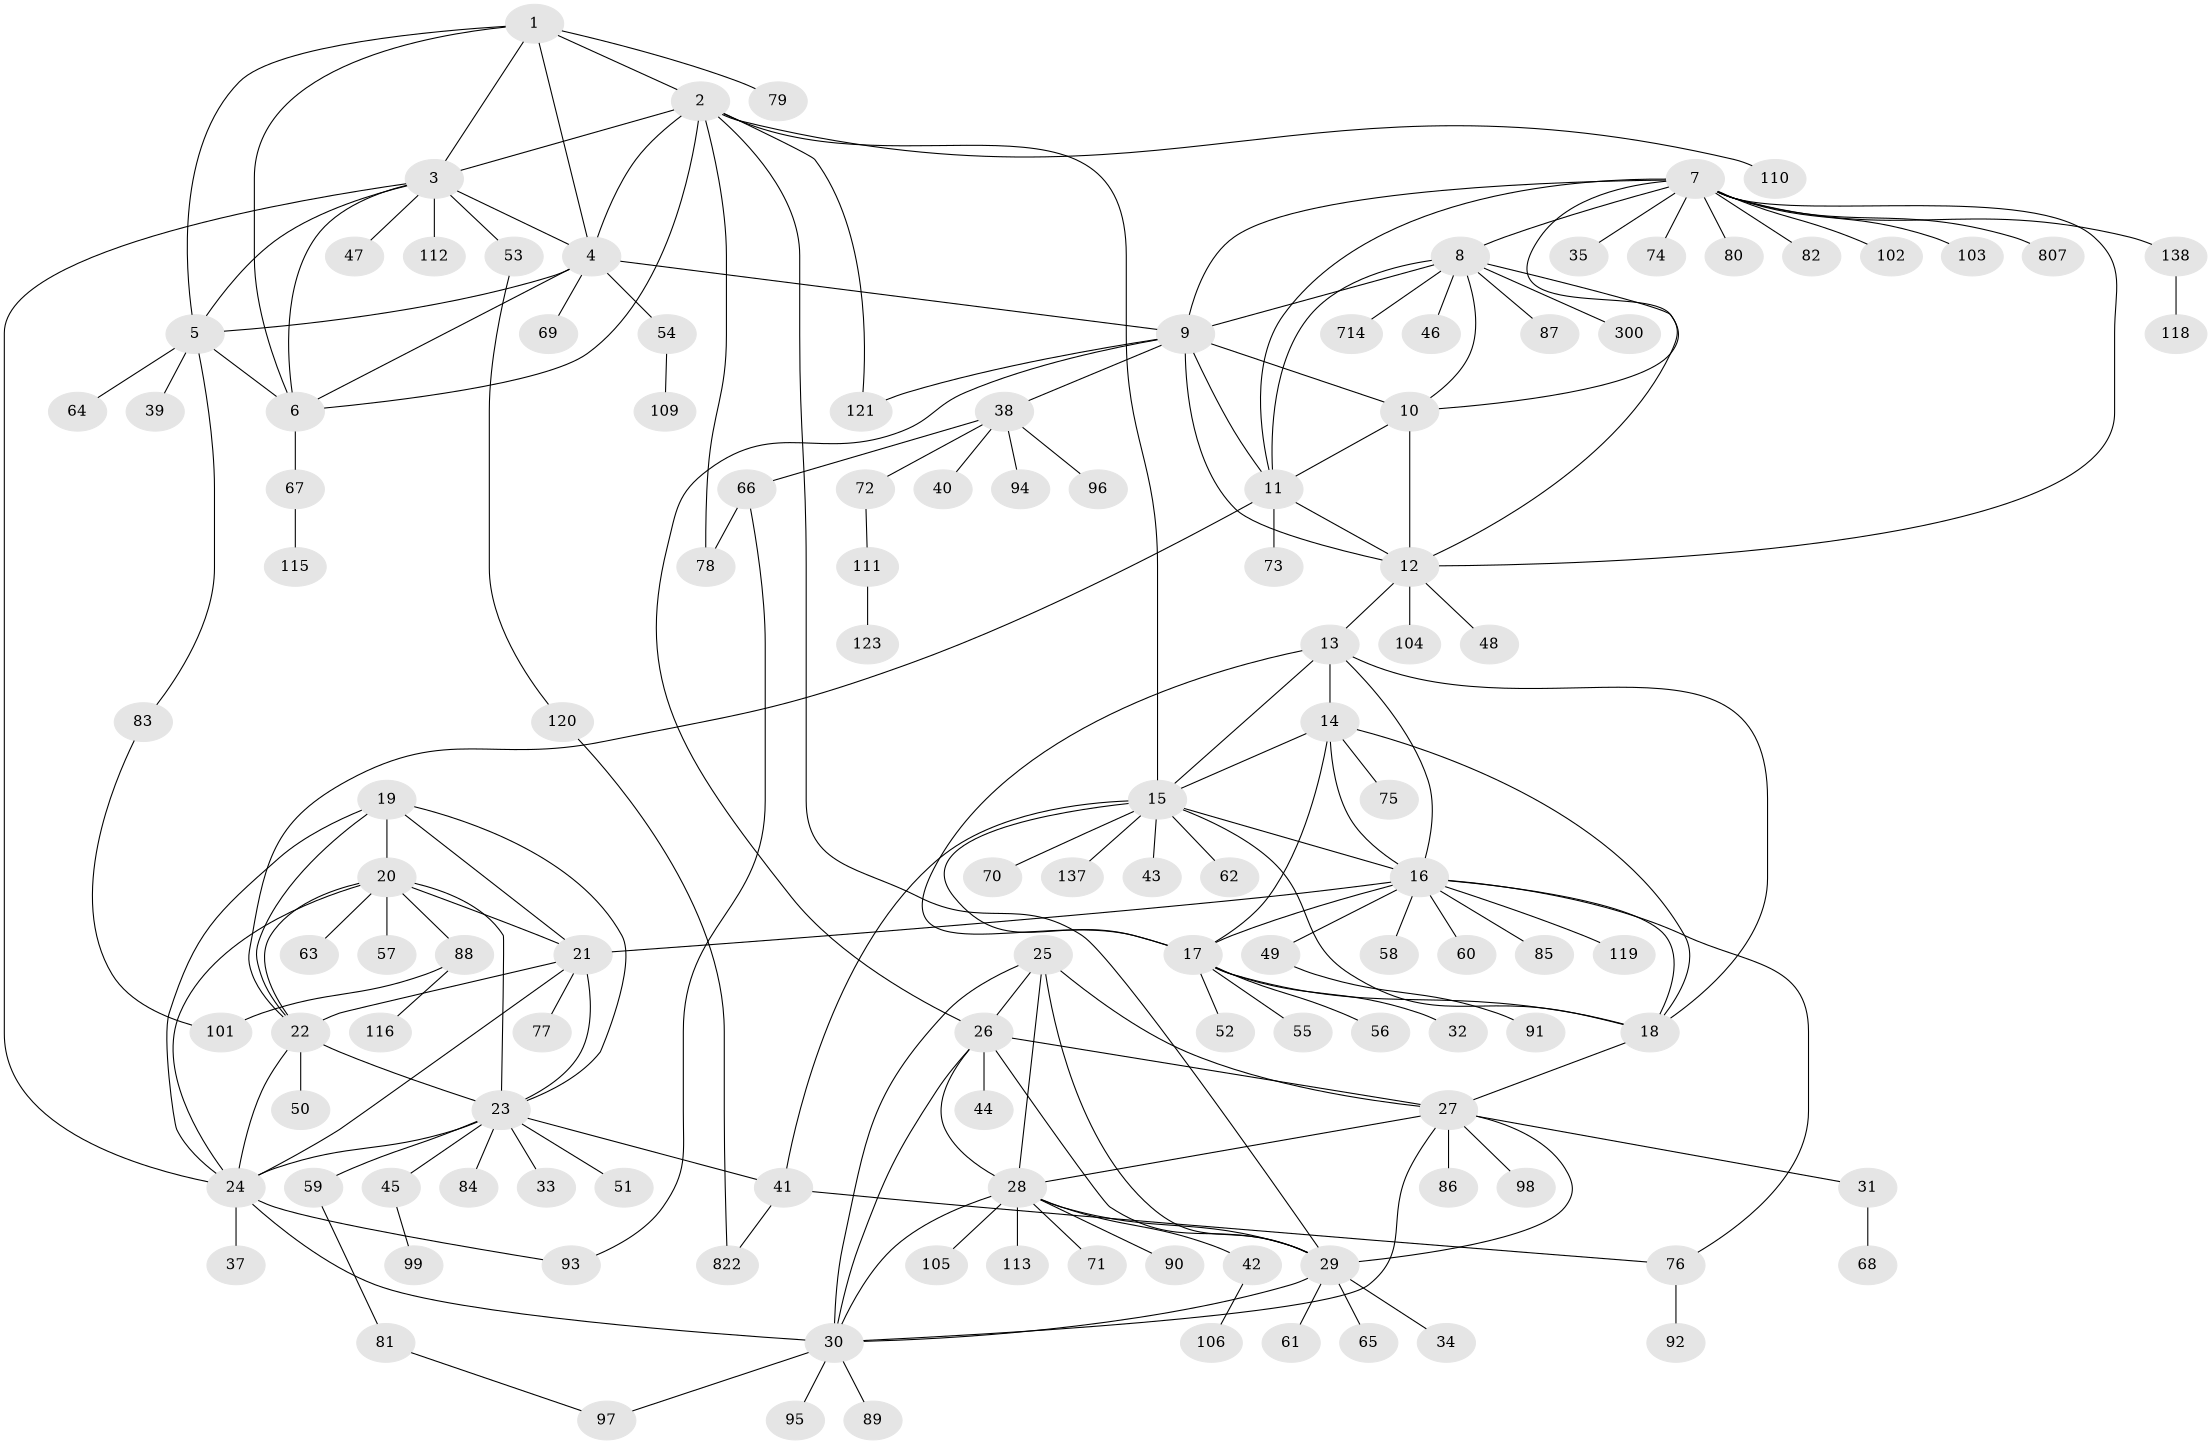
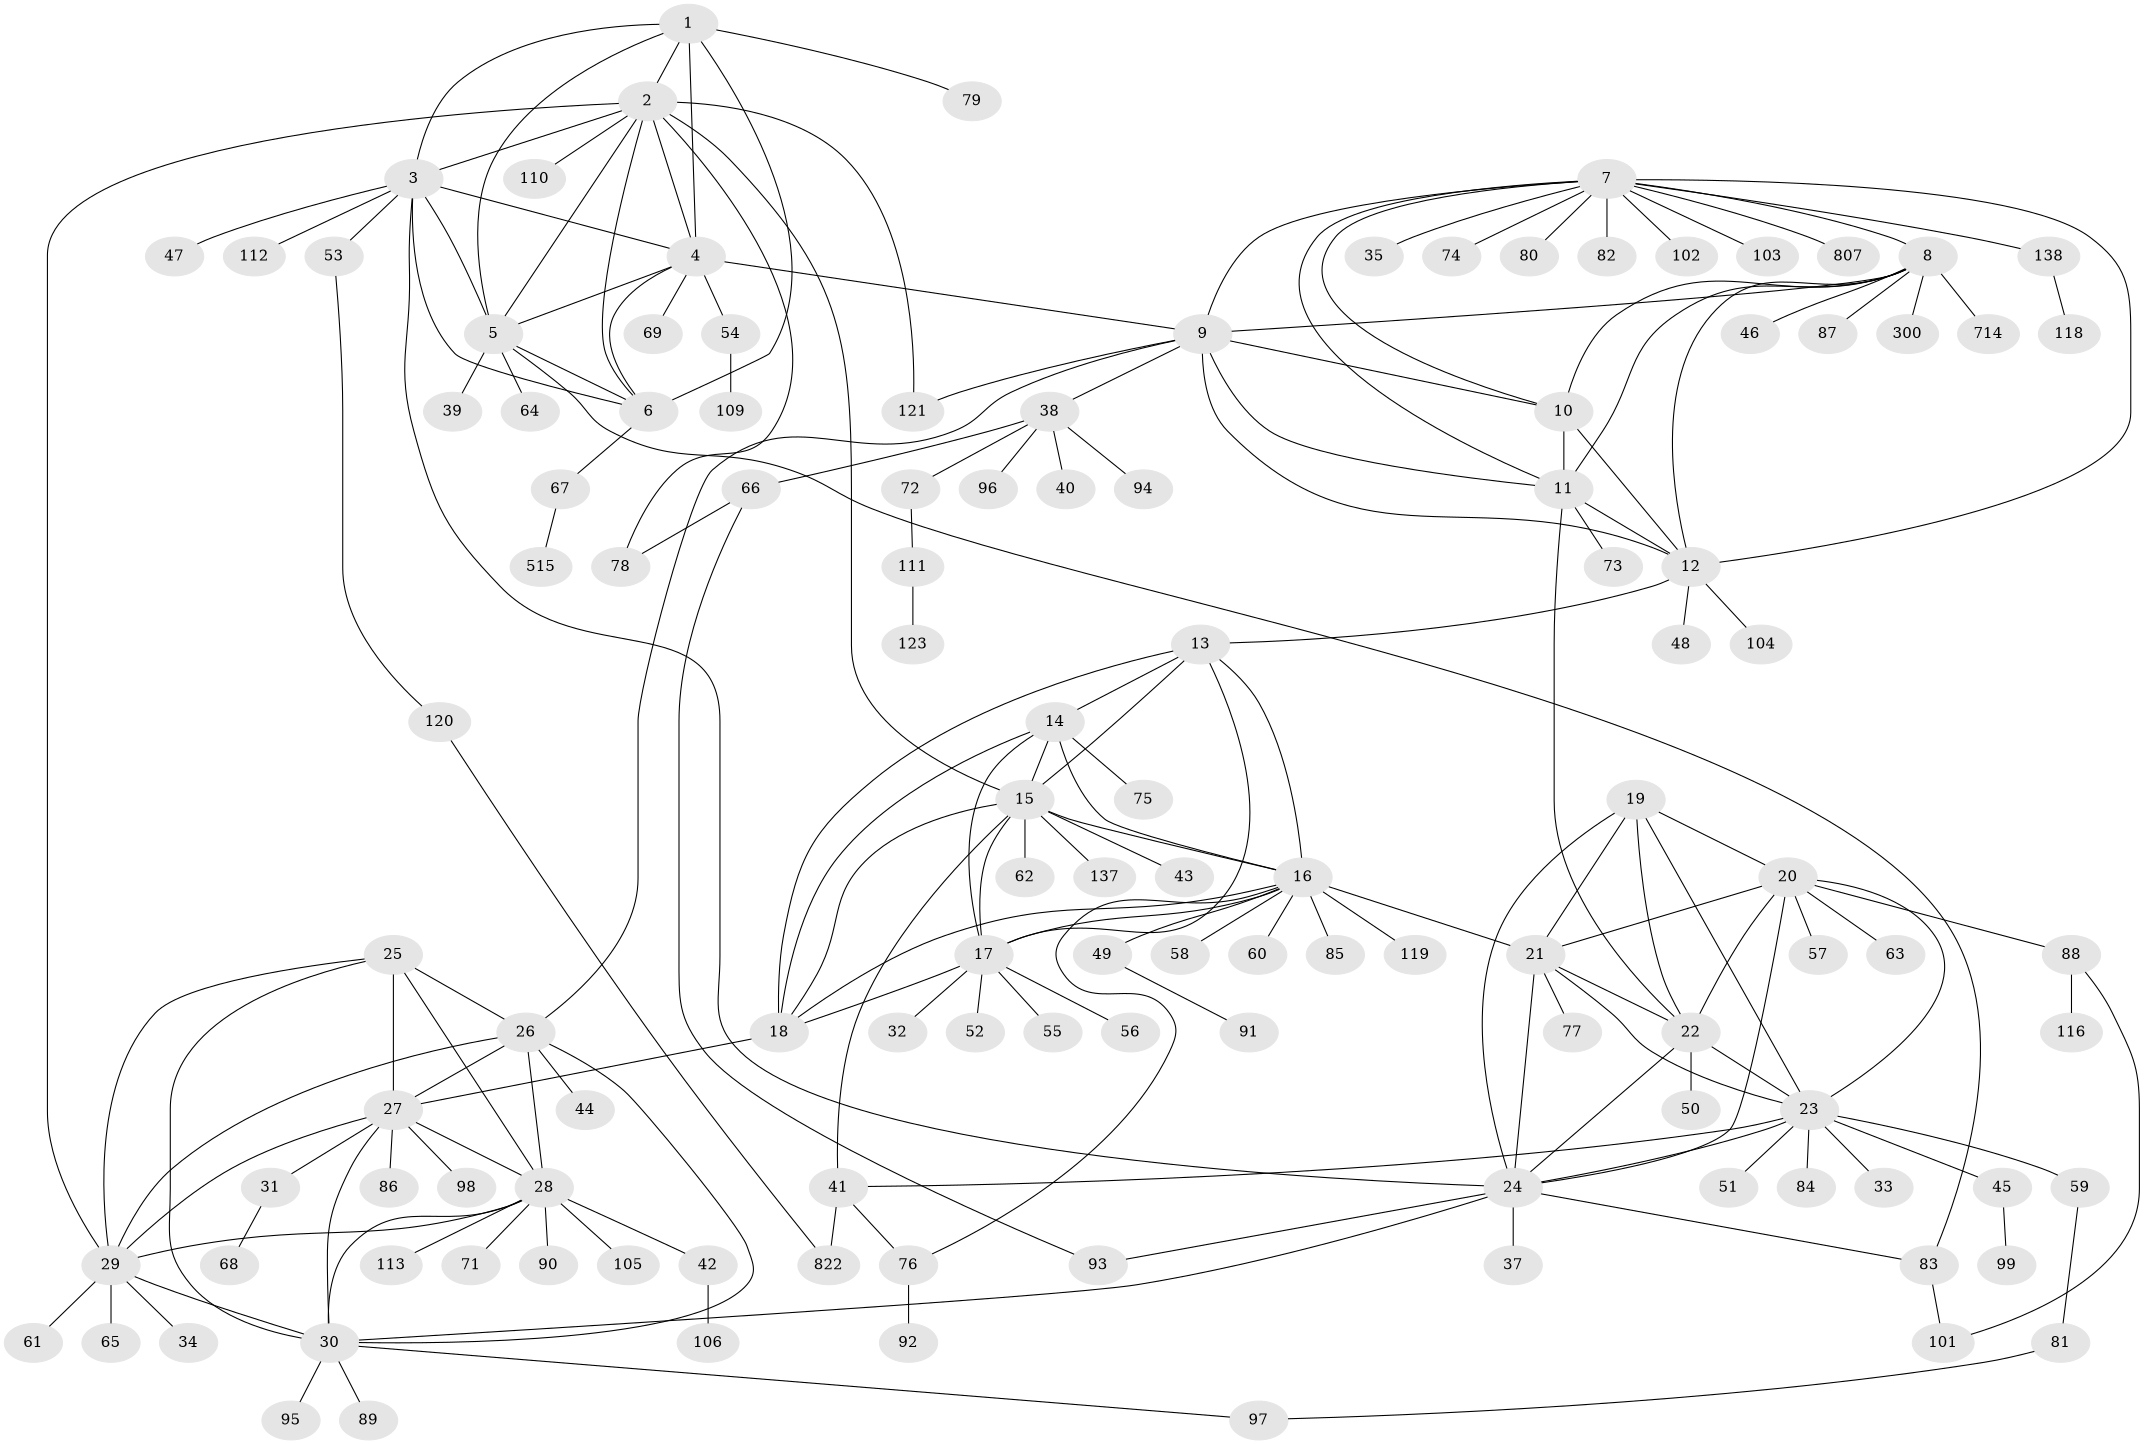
edge "2" -- "5": added
node "115": label "115" -> "515"
node "70": removed
edge "24" -- "83": added
